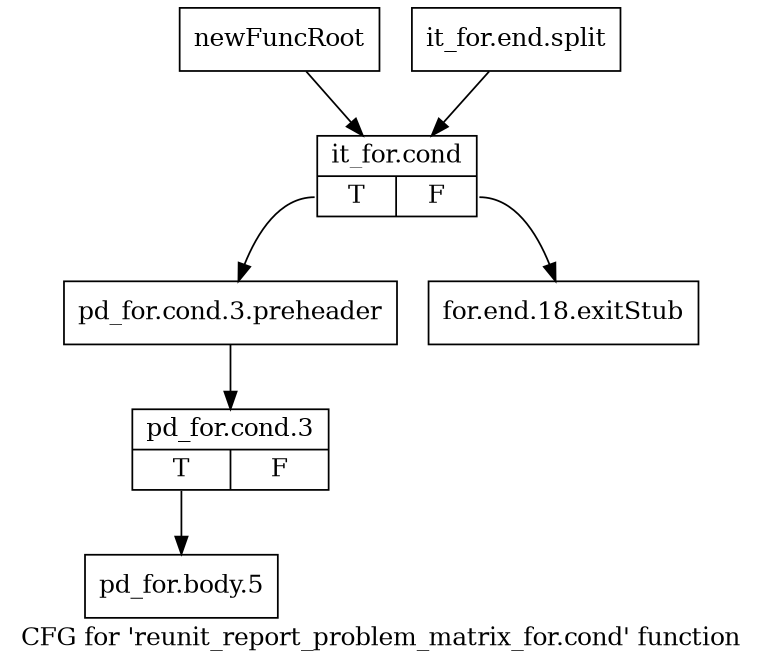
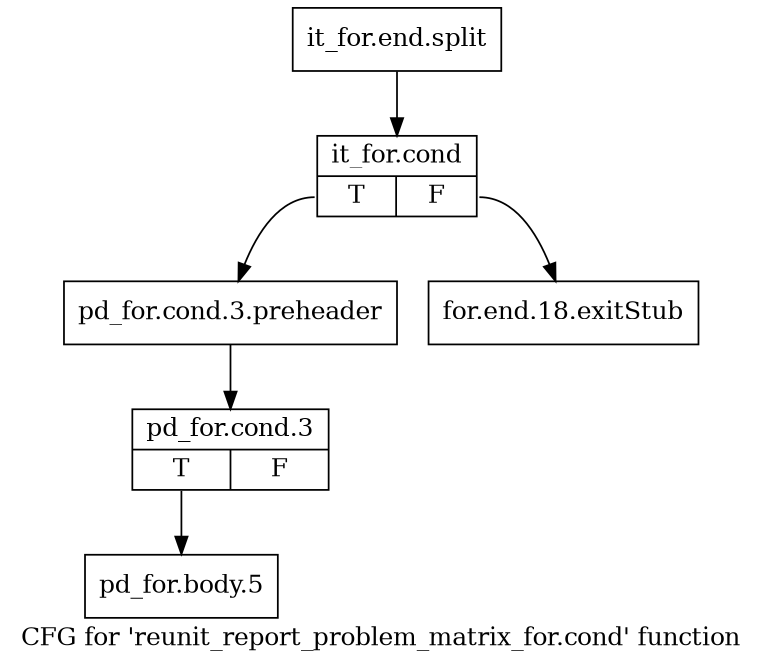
node "newFuncRoot": removed
